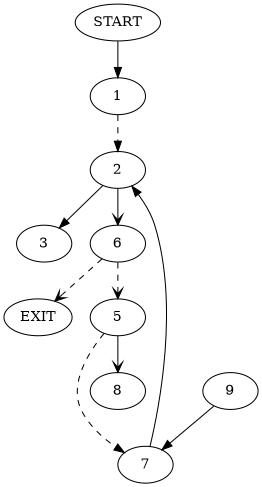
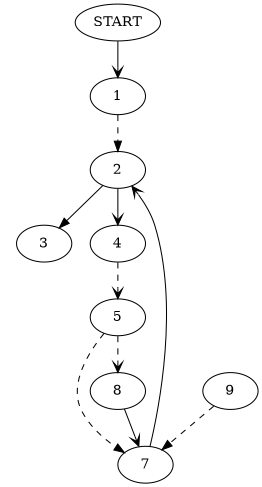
edge "START" -> "1": arrowhead normal -> vee
node "6": label "6" -> "4"
node "EXIT": removed
edge "7" -> "2": arrowhead normal -> vee
edge "5" -> "8": style solid -> dashed
edge "8" -> "7": added
edge "9" -> "7": style solid -> dashed
